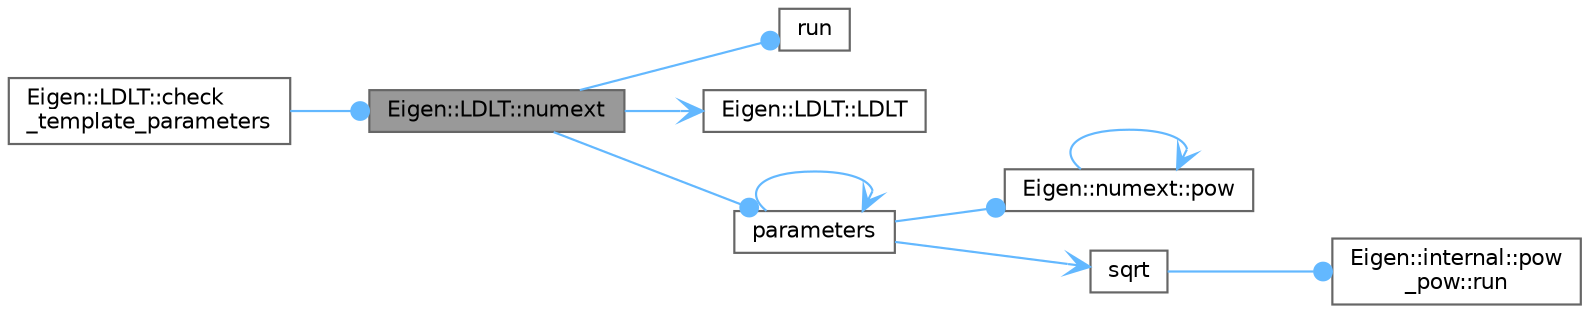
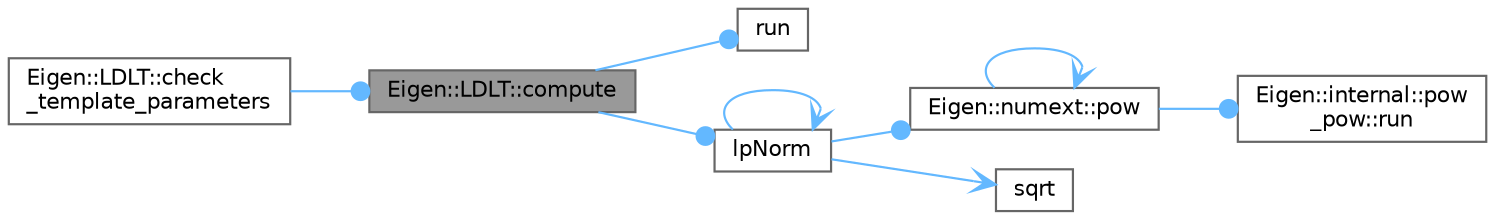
node "Eigen::LDLT::numext": label "Eigen::LDLT::numext" -> "Eigen::LDLT::compute"
node "Eigen::LDLT::LDLT": removed
node "parameters": label "parameters" -> "lpNorm"
edge "sqrt" -> "Eigen::internal::pow _pow::run": now "Eigen::numext::pow" -> "Eigen::internal::pow _pow::run"
